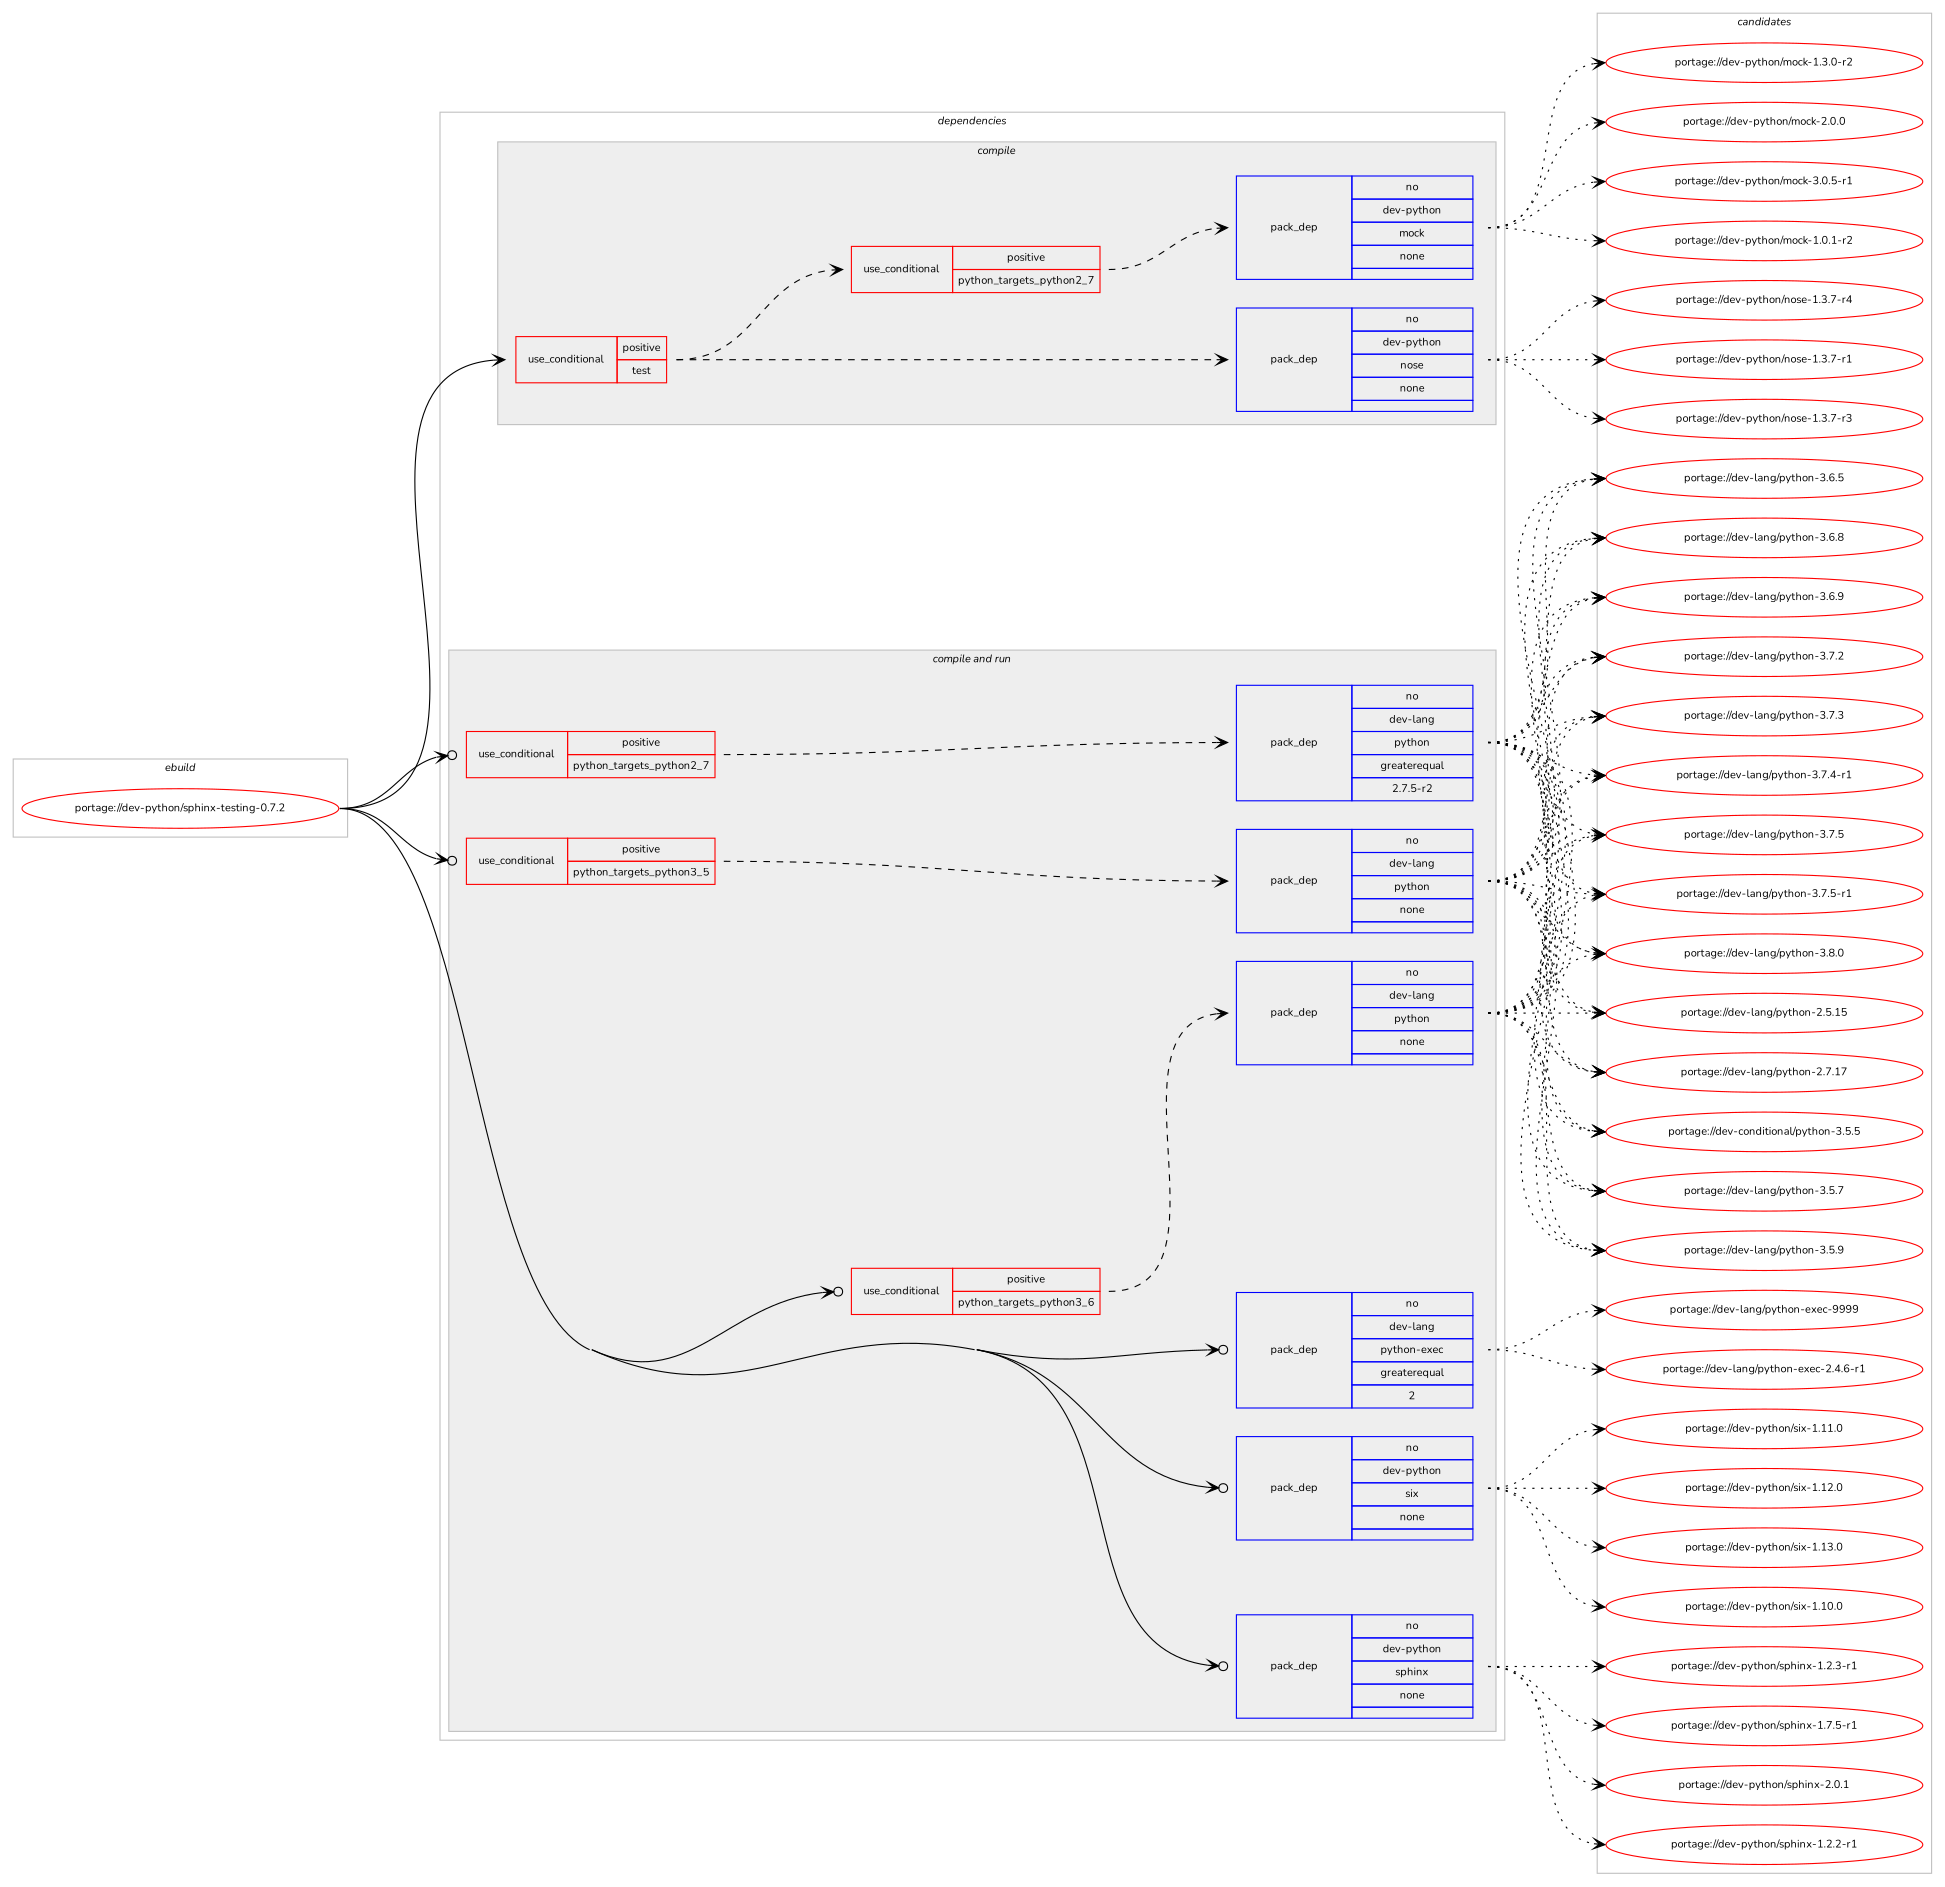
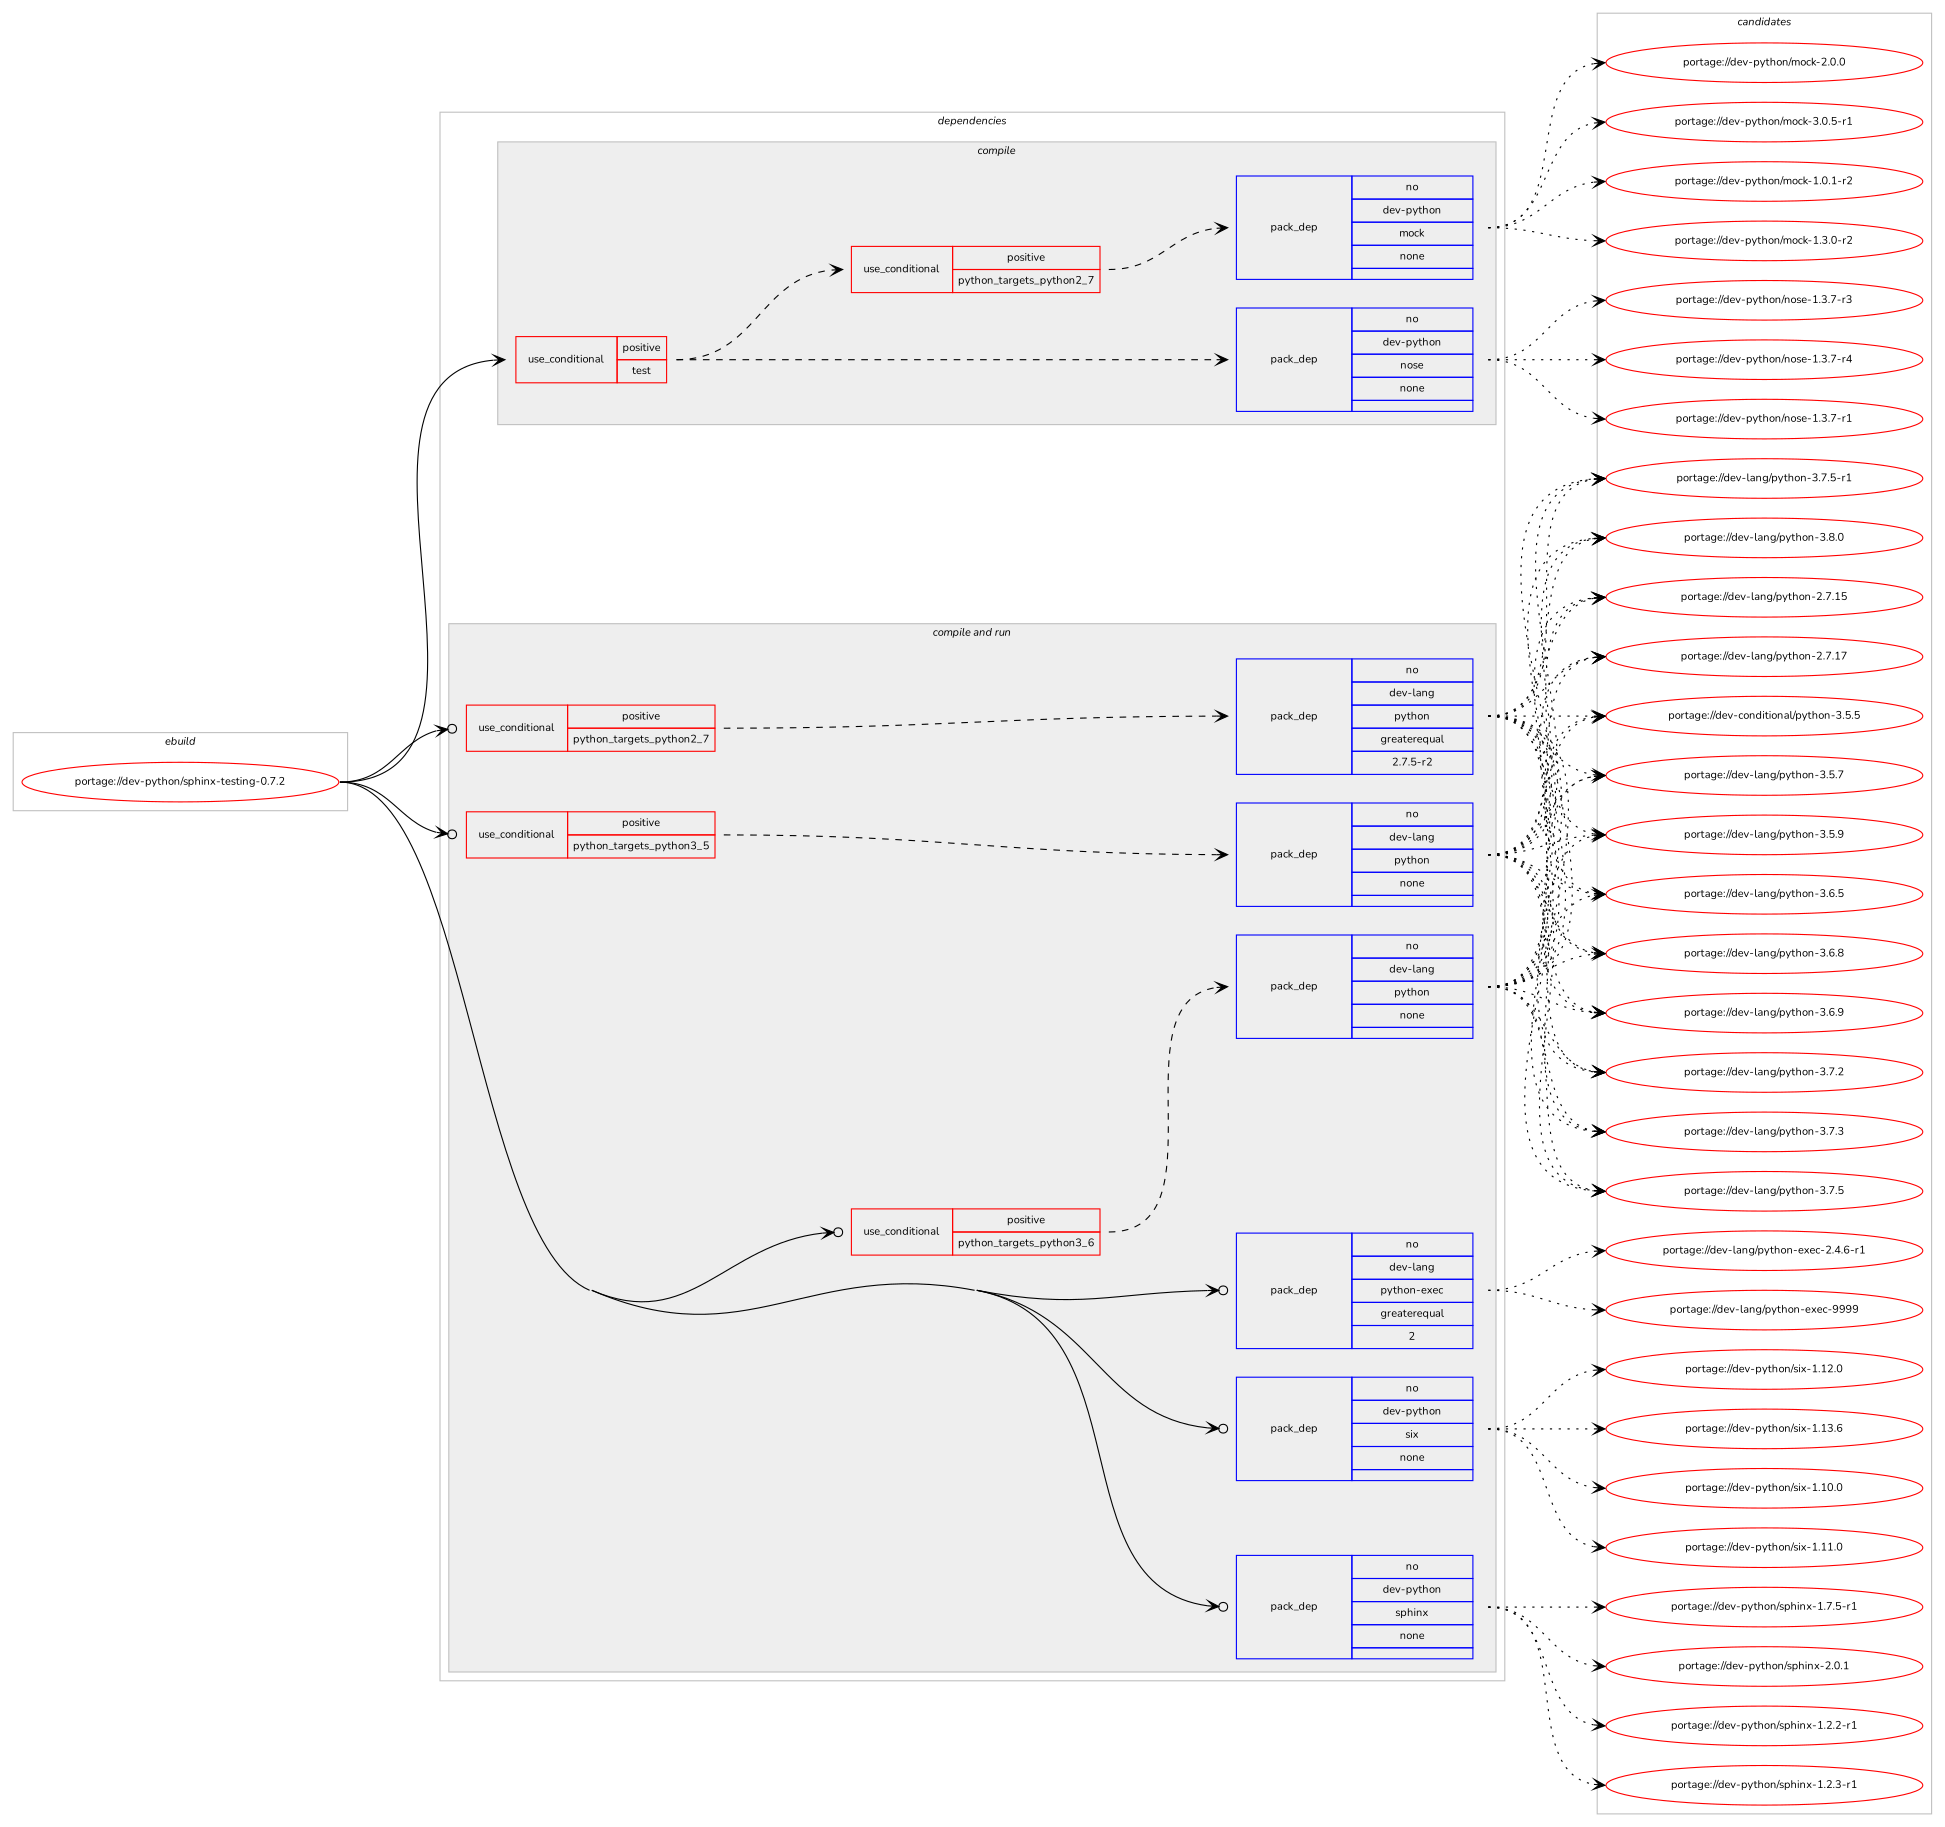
node "portage://dev-lang/python-3.7.4-r1": removed
node "portage://dev-lang/python-2.5.15": label "portage://dev-lang/python-2.5.15" -> "portage://dev-lang/python-2.7.15"
node "portage://dev-python/six-1.13.0": label "portage://dev-python/six-1.13.0" -> "portage://dev-python/six-1.13.6"
